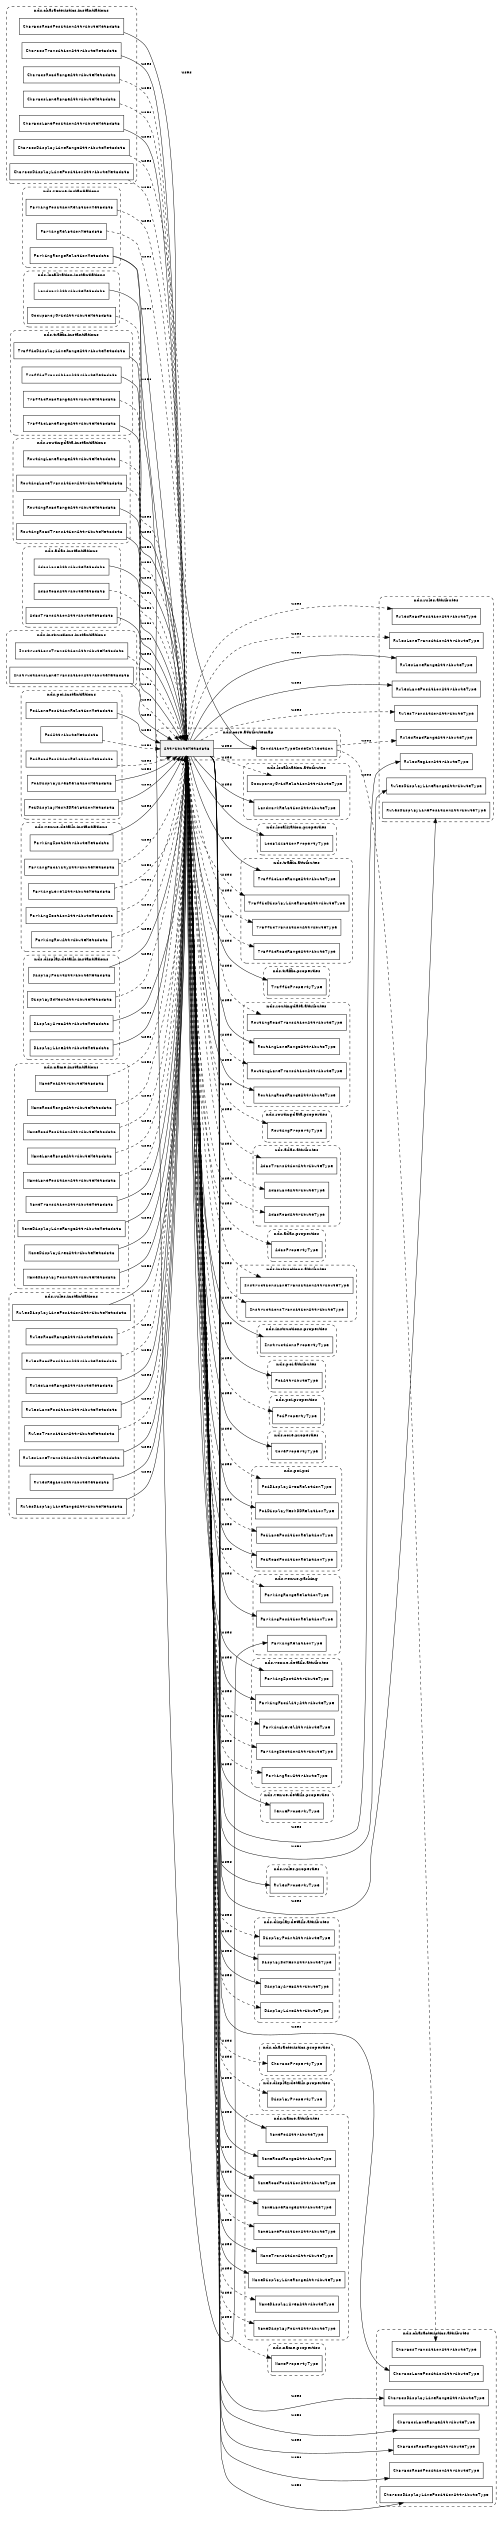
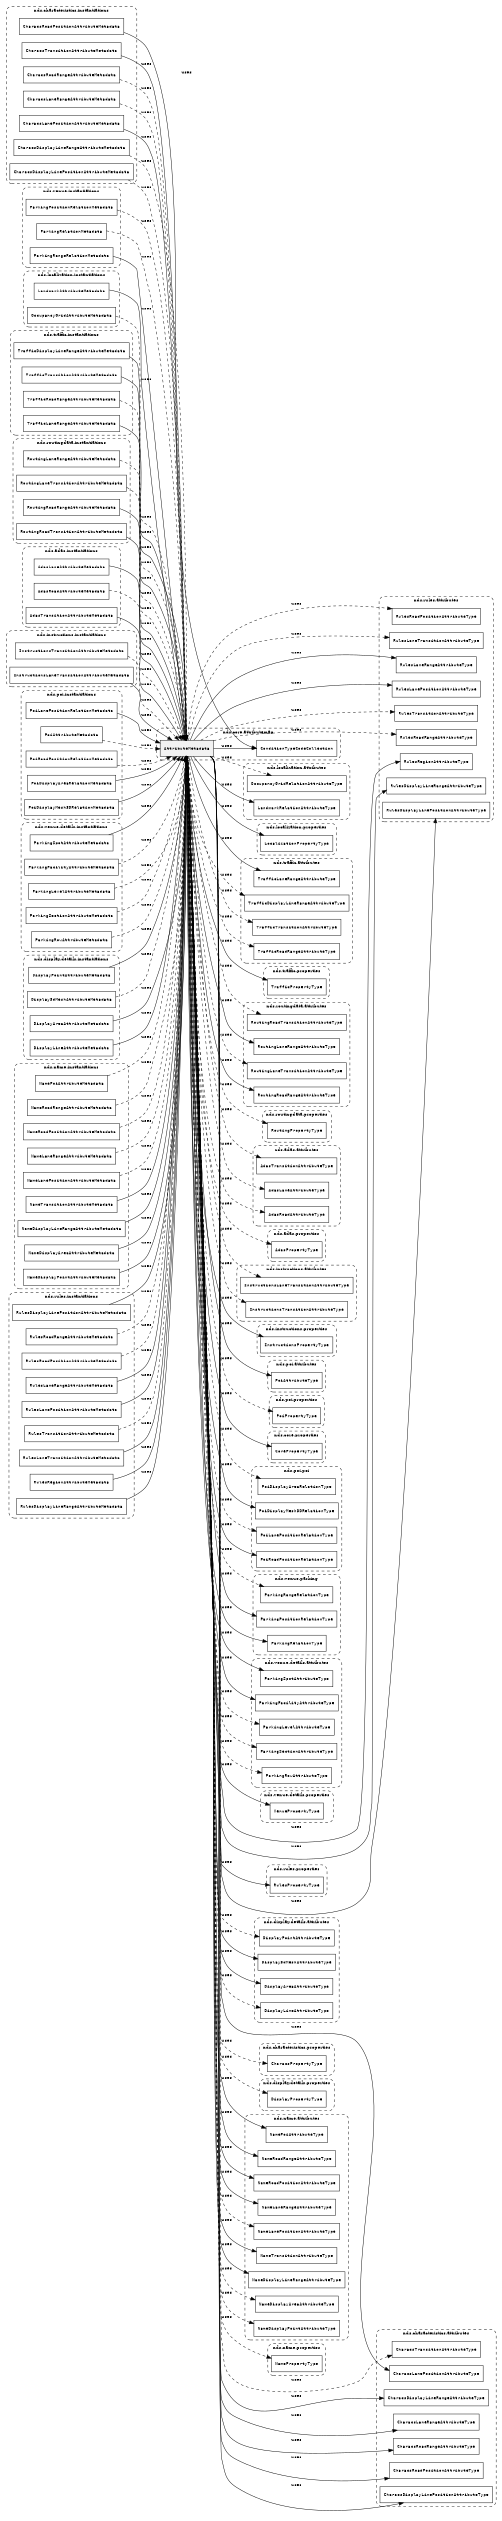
edge "ConditionTypeCodeCollection" -> "RulesRoadRangeAttributeType": now "AttributeMetadata" -> "RulesRoadRangeAttributeType"
edge "ConditionTypeCodeCollection" -> "CharacsTransitionAttributeType": now "AttributeMetadata" -> "CharacsTransitionAttributeType"
edge "ParkingRangeRelationMetadata" -> "ParkingRelationType": now "AttributeMetadata" -> "ParkingRelationType"
